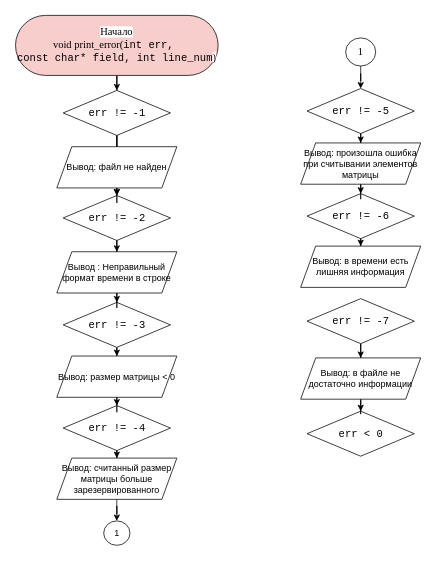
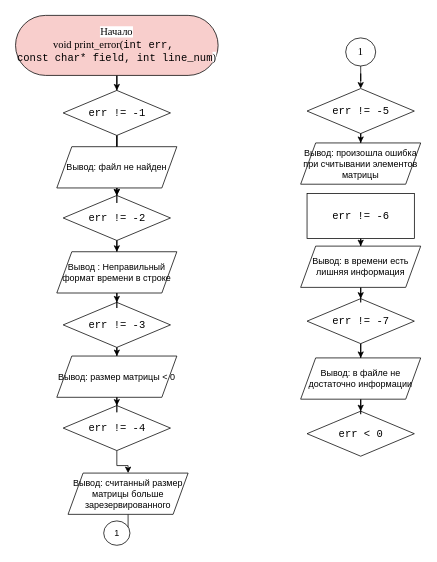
edge "Вывод: произошла ошибка при считывании элементов матрицы" -> "err != -6": removed
node "err != -6": shape diamond -> rectangle
edge "Вывод: в времени есть лишняя информация" -> "err != -7": added
node "Вывод: считанный размер матрицы больше зарезервированного": moved (117, 479) -> (128, 494)
